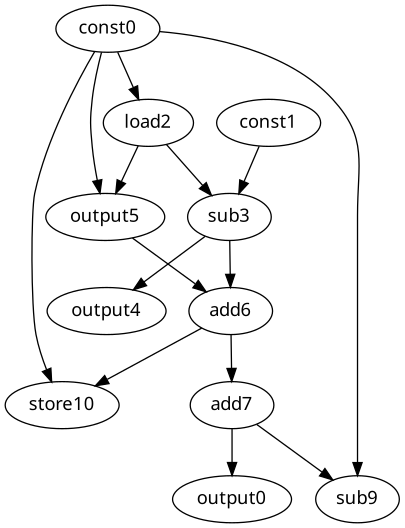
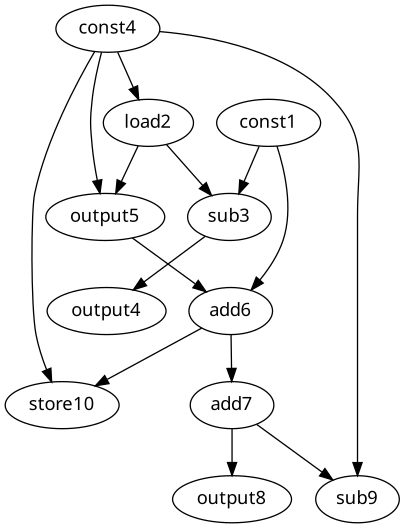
node "const0": label "const0" -> "const4"
edge "sub3" -> "add6": now "const1" -> "add6"
node "output0": label "output0" -> "output8"
